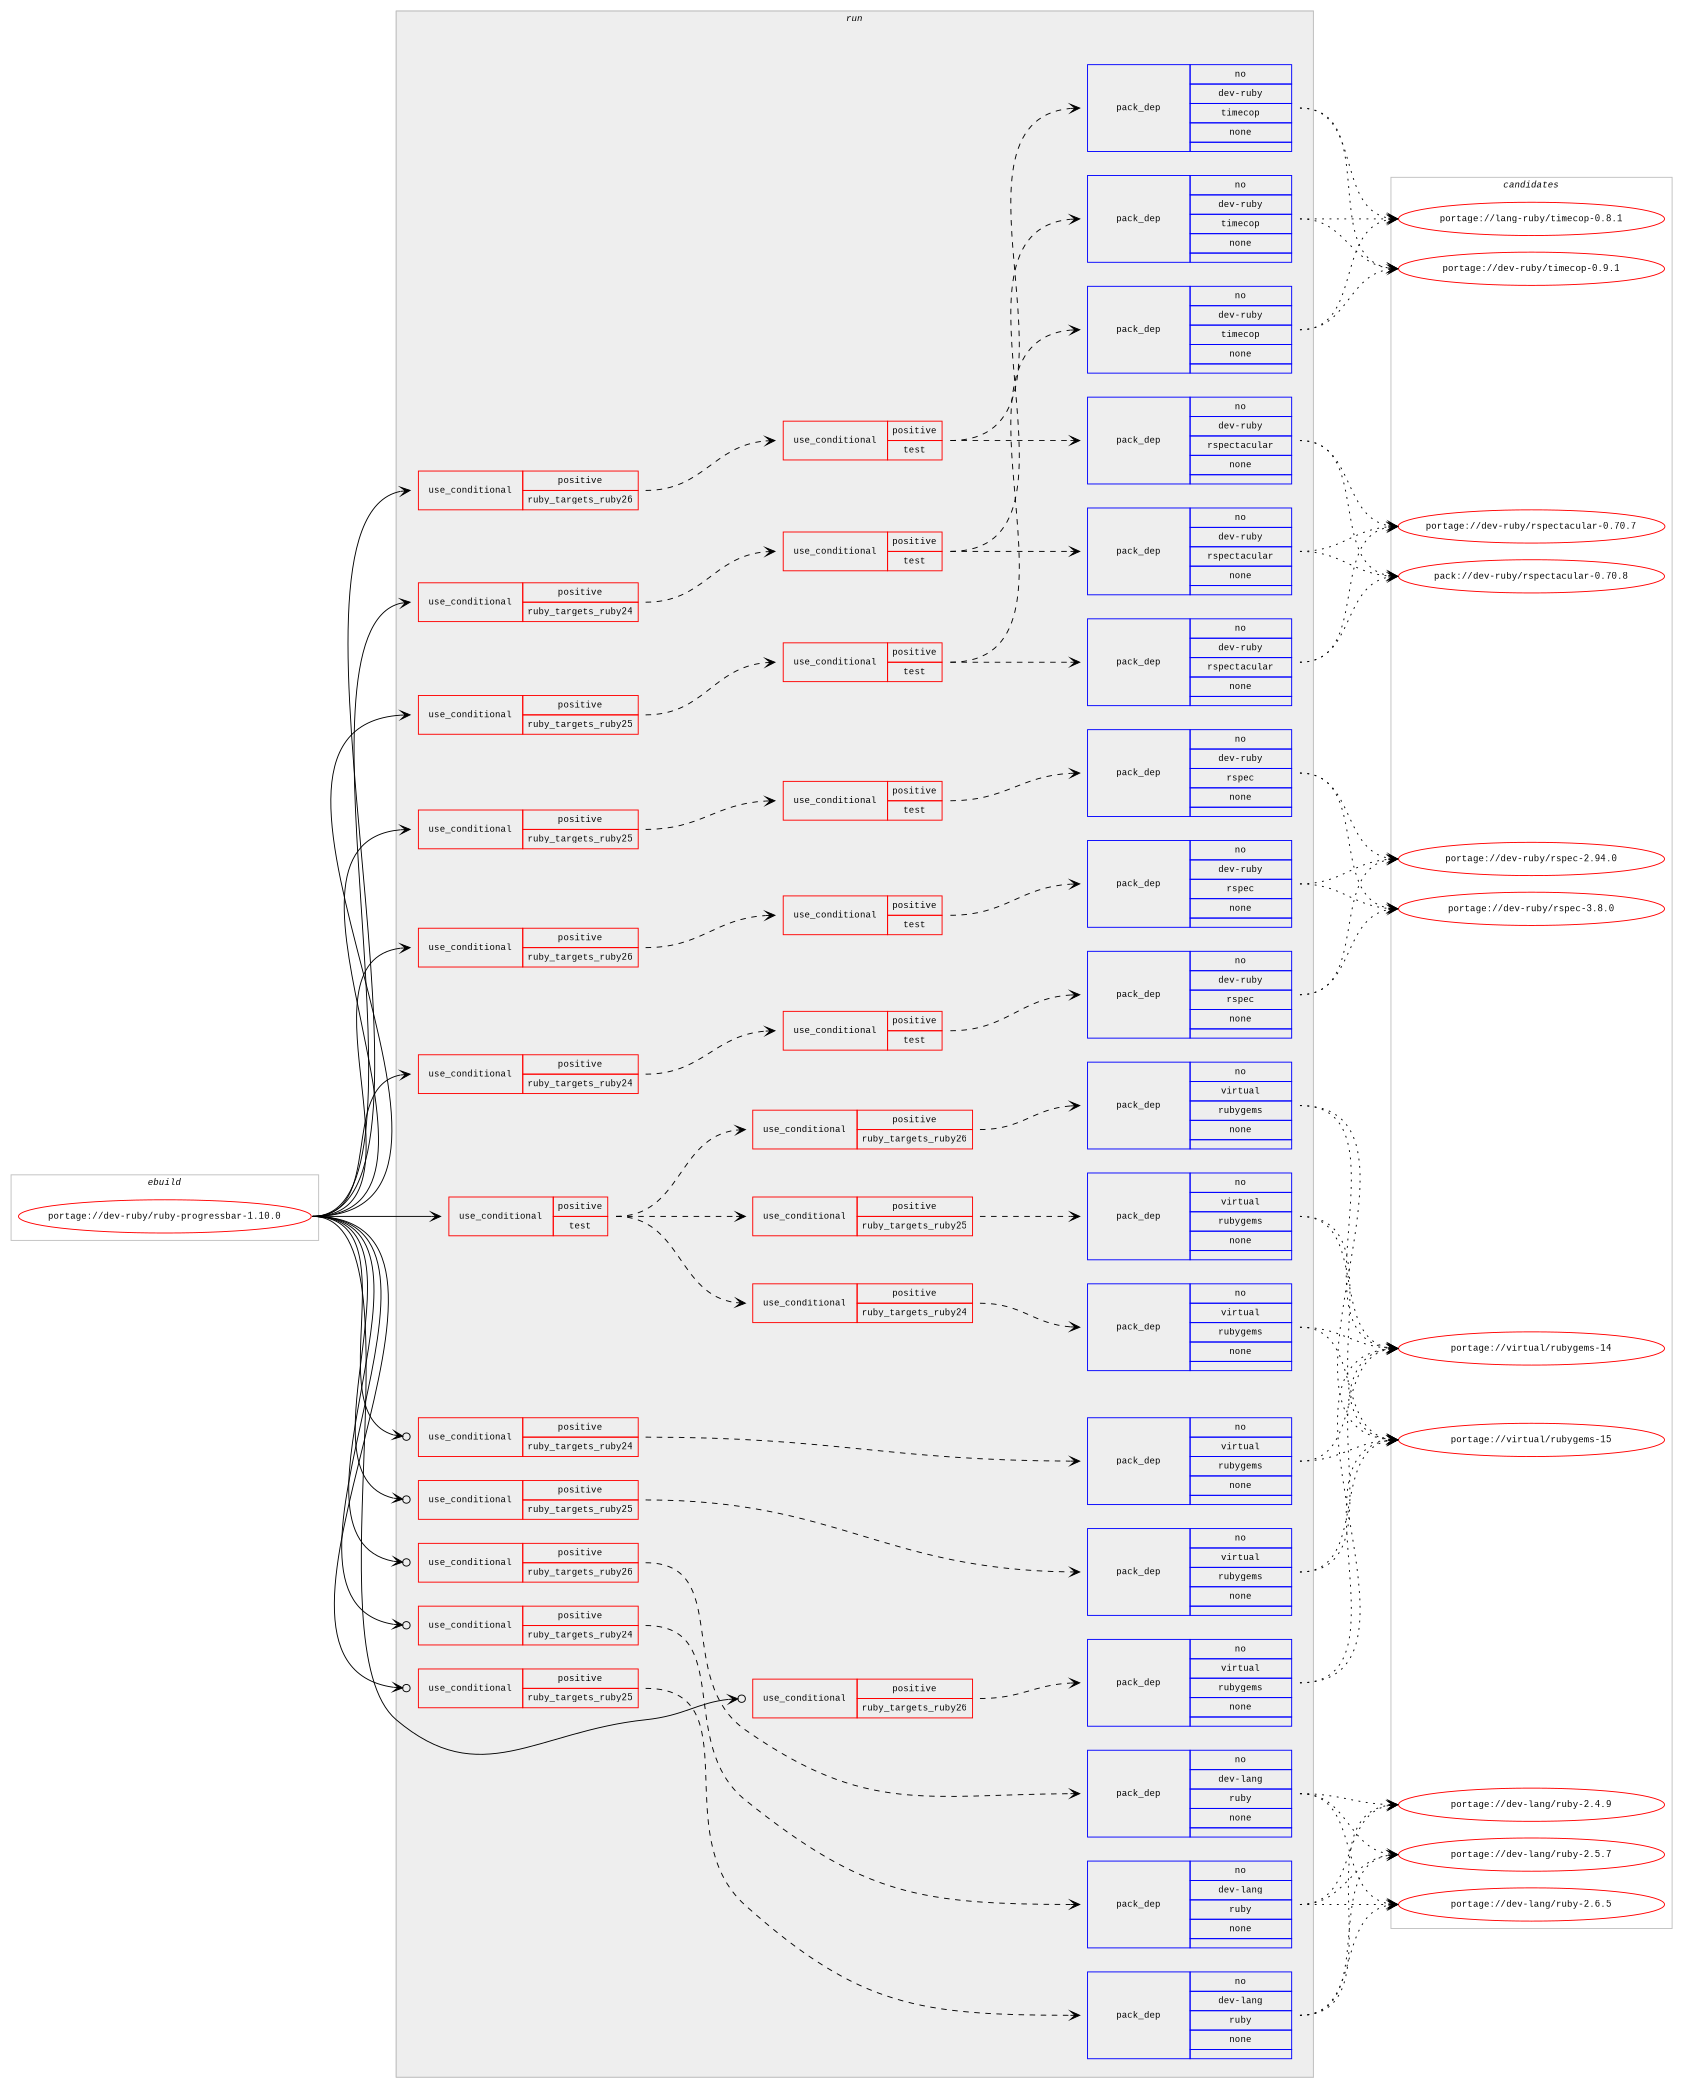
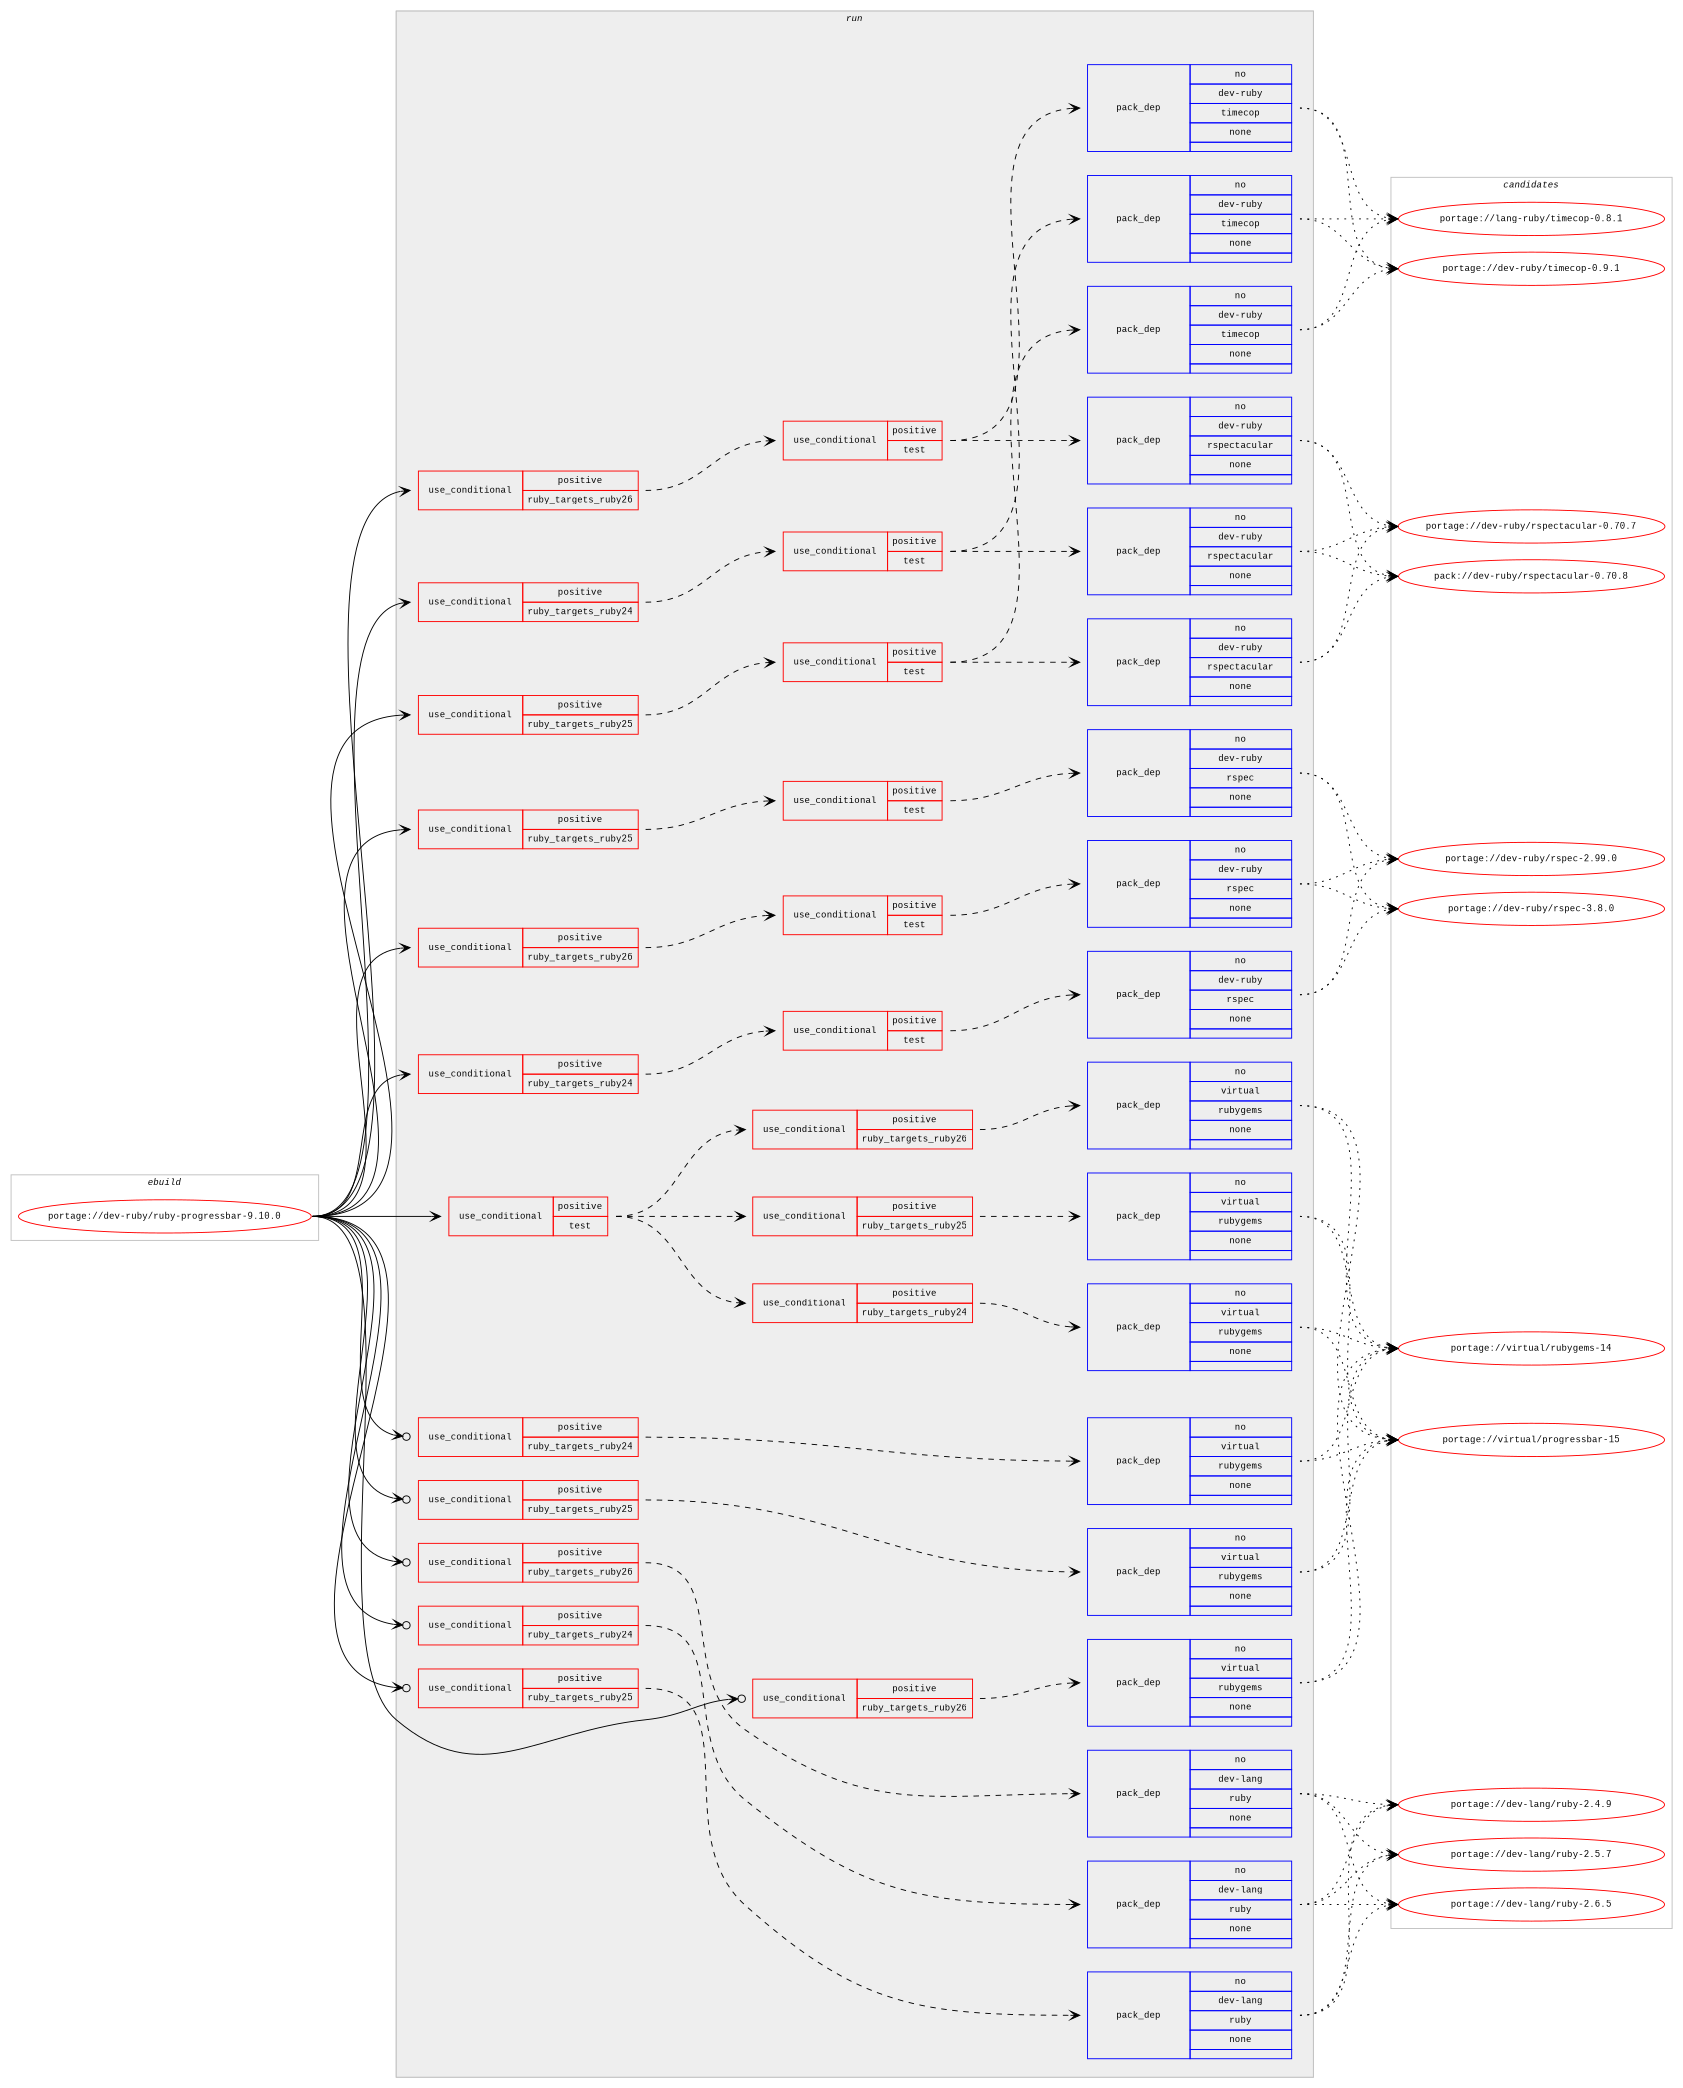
node "portage://dev-ruby/rspec-2.94.0": label "portage://dev-ruby/rspec-2.94.0" -> "portage://dev-ruby/rspec-2.99.0"
node "portage://dev-ruby/ruby-progressbar-1.10.0": label "portage://dev-ruby/ruby-progressbar-1.10.0" -> "portage://dev-ruby/ruby-progressbar-9.10.0"
node "portage://virtual/rubygems-15": label "portage://virtual/rubygems-15" -> "portage://virtual/progressbar-15"
